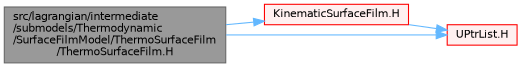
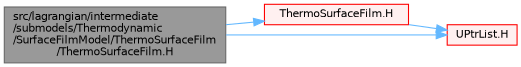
node "KinematicSurfaceFilm.H": label "KinematicSurfaceFilm.H" -> "ThermoSurfaceFilm.H"
